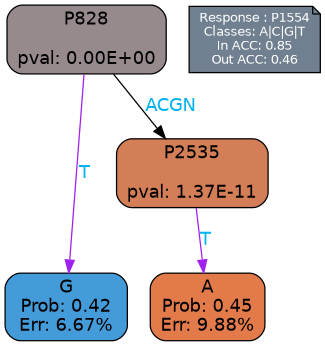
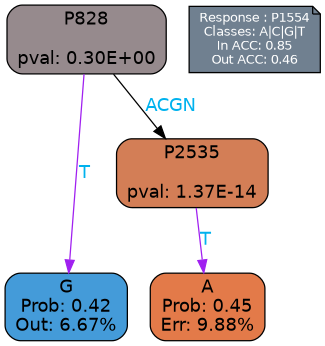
node "P828 pval: 0.00E+00": label "P828 pval: 0.00E+00" -> "P828 pval: 0.30E+00"
node "P2535 pval: 1.37E-11": label "P2535 pval: 1.37E-11" -> "P2535 pval: 1.37E-14"
node "G Prob: 0.42 Err: 6.67%": label "G Prob: 0.42 Err: 6.67%" -> "G Prob: 0.42 Out: 6.67%"
